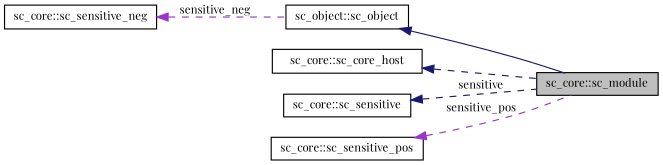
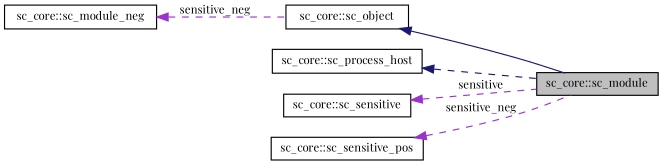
node "sc_core::sc_sensitive_neg": label "sc_core::sc_sensitive_neg" -> "sc_core::sc_module_neg"
node "sc_object::sc_object": label "sc_object::sc_object" -> "sc_core::sc_object"
node "sc_core::sc_core_host": label "sc_core::sc_core_host" -> "sc_core::sc_process_host"
edge "sc_core::sc_module" -> "sc_core::sc_sensitive": color midnightblue -> darkorchid3
edge "sc_core::sc_module" -> "sc_core::sc_sensitive_pos": label " sensitive_pos" -> " sensitive_neg"
